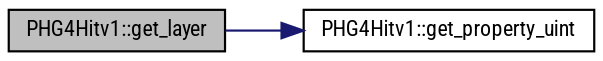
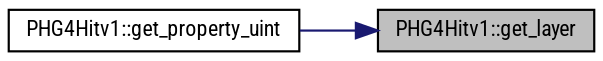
edge "PHG4Hitv1::get_layer" -> "PHG4Hitv1::get_property_uint": reversed
